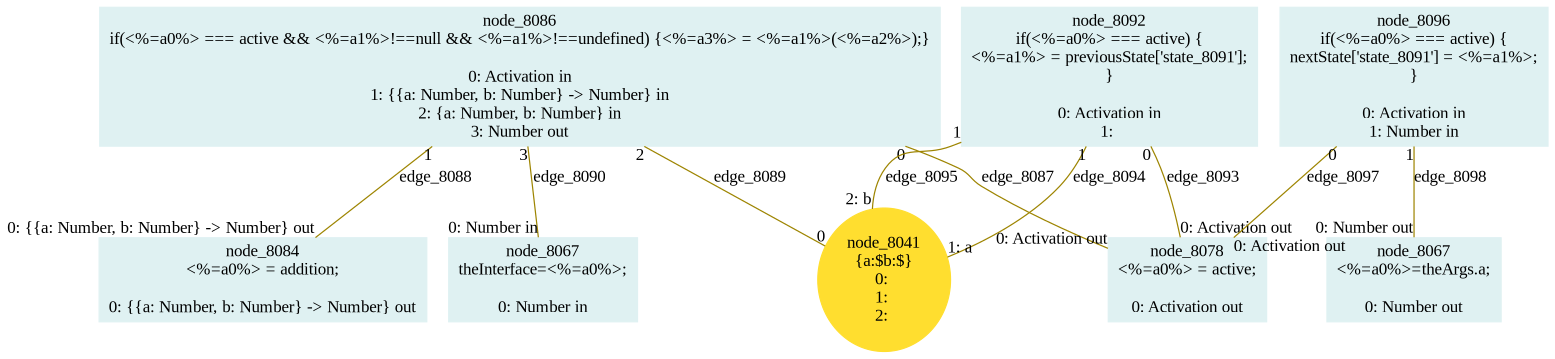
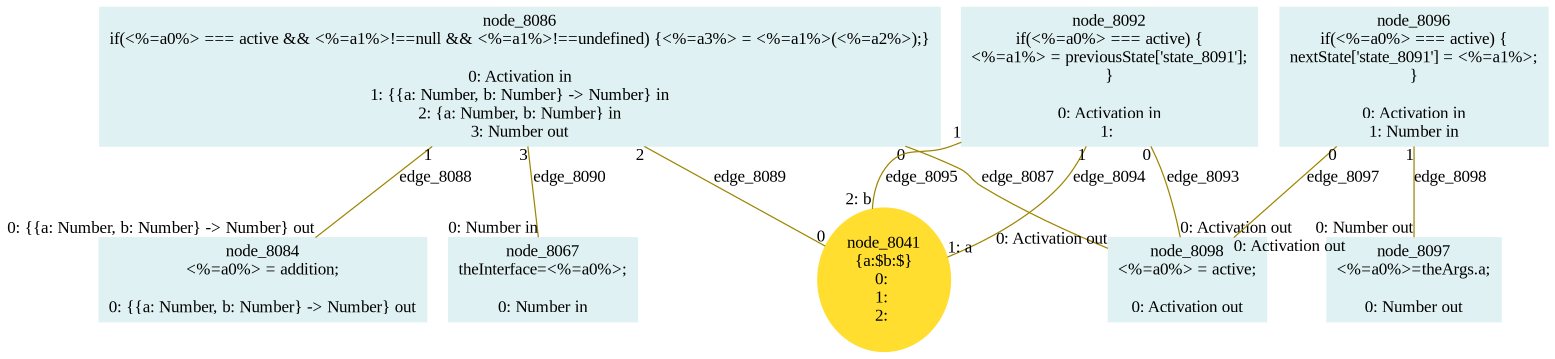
node "node_8078 <%=a0%> = active; 0: Activation out": label "node_8078 <%=a0%> = active; 0: Activation out" -> "node_8098 <%=a0%> = active; 0: Activation out"
node "node_8067 <%=a0%>=theArgs.a; 0: Number out": label "node_8067 <%=a0%>=theArgs.a; 0: Number out" -> "node_8097 <%=a0%>=theArgs.a; 0: Number out"
